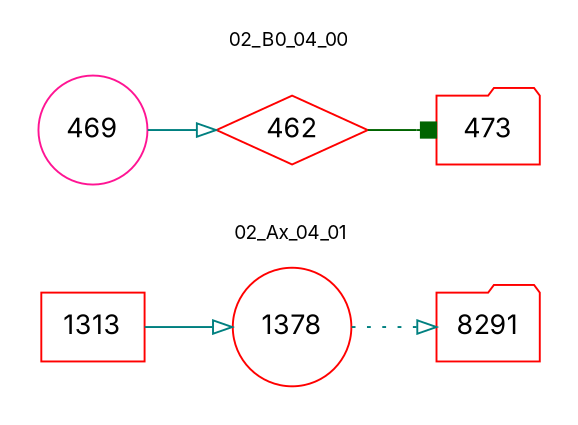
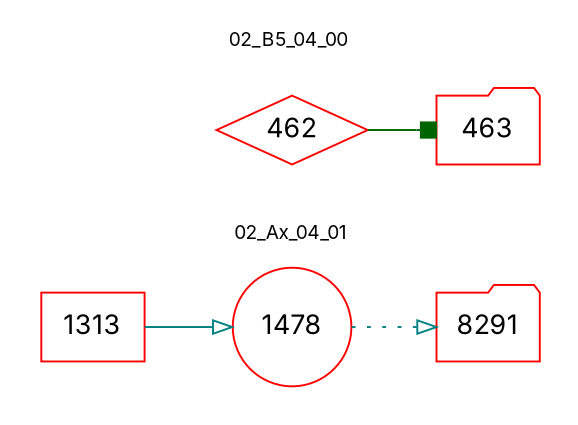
cluster "02_B0_04_00": label "02_B0_04_00" -> "02_B5_04_00"
node "469": removed
node "473": label "473" -> "463"
node "1378": label "1378" -> "1478"
